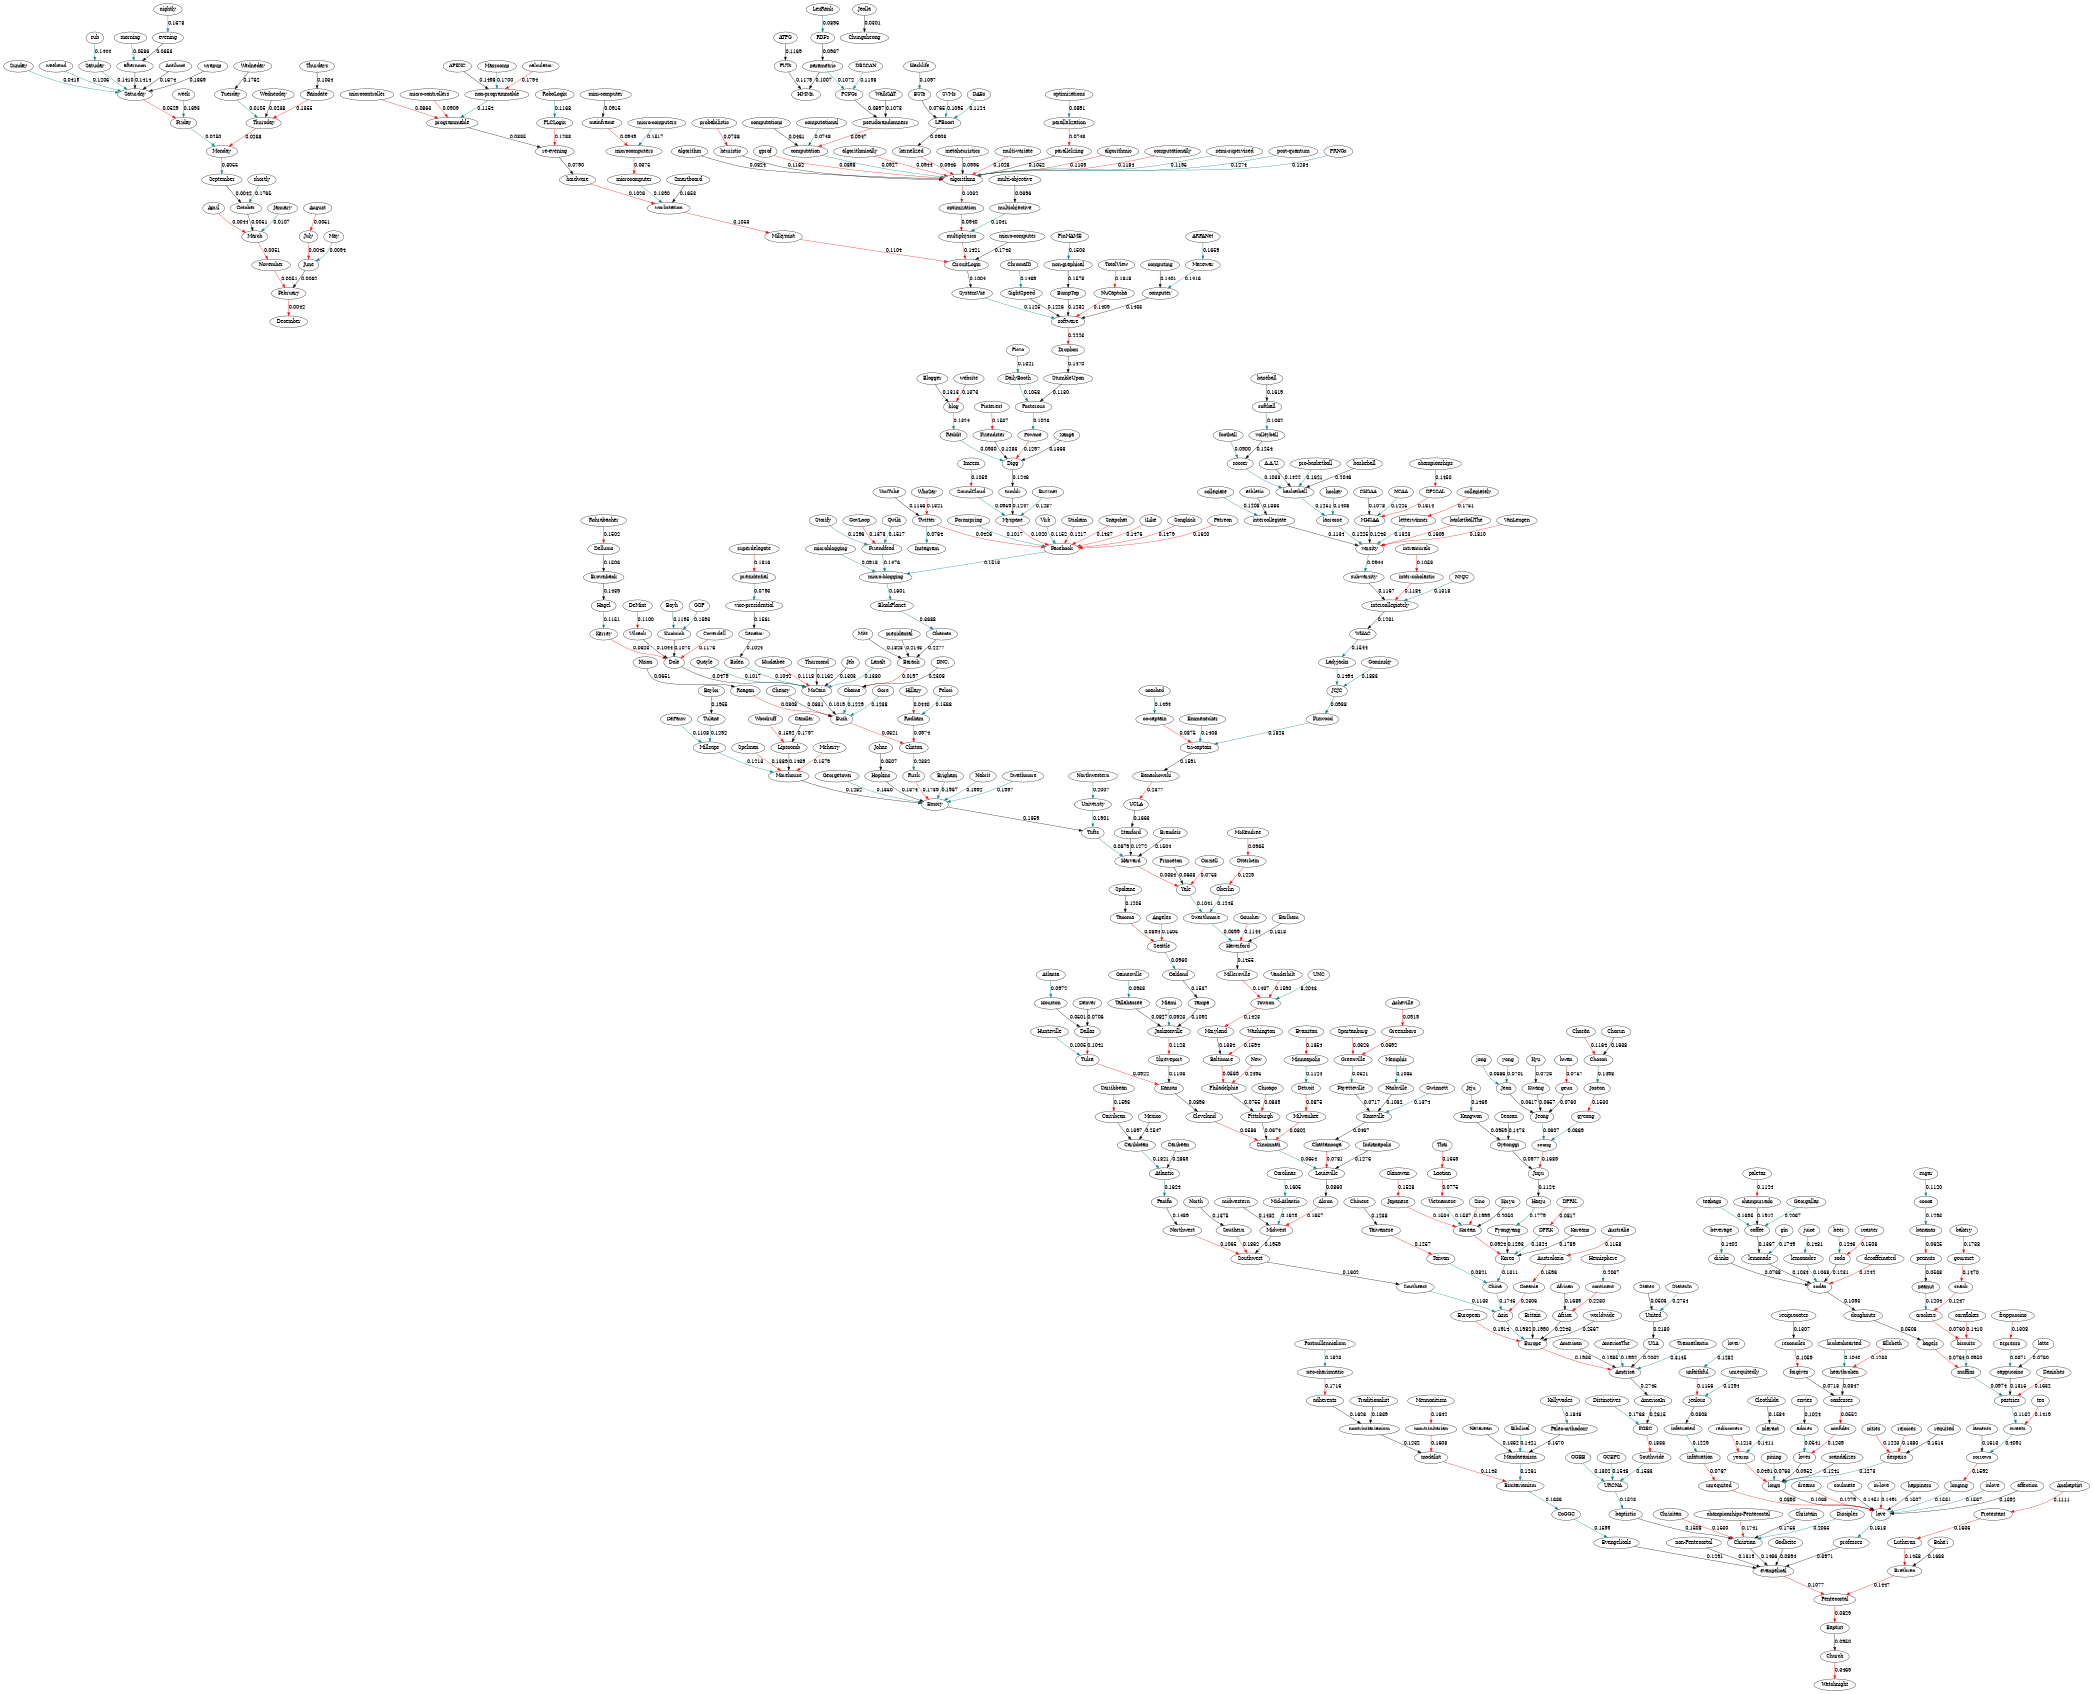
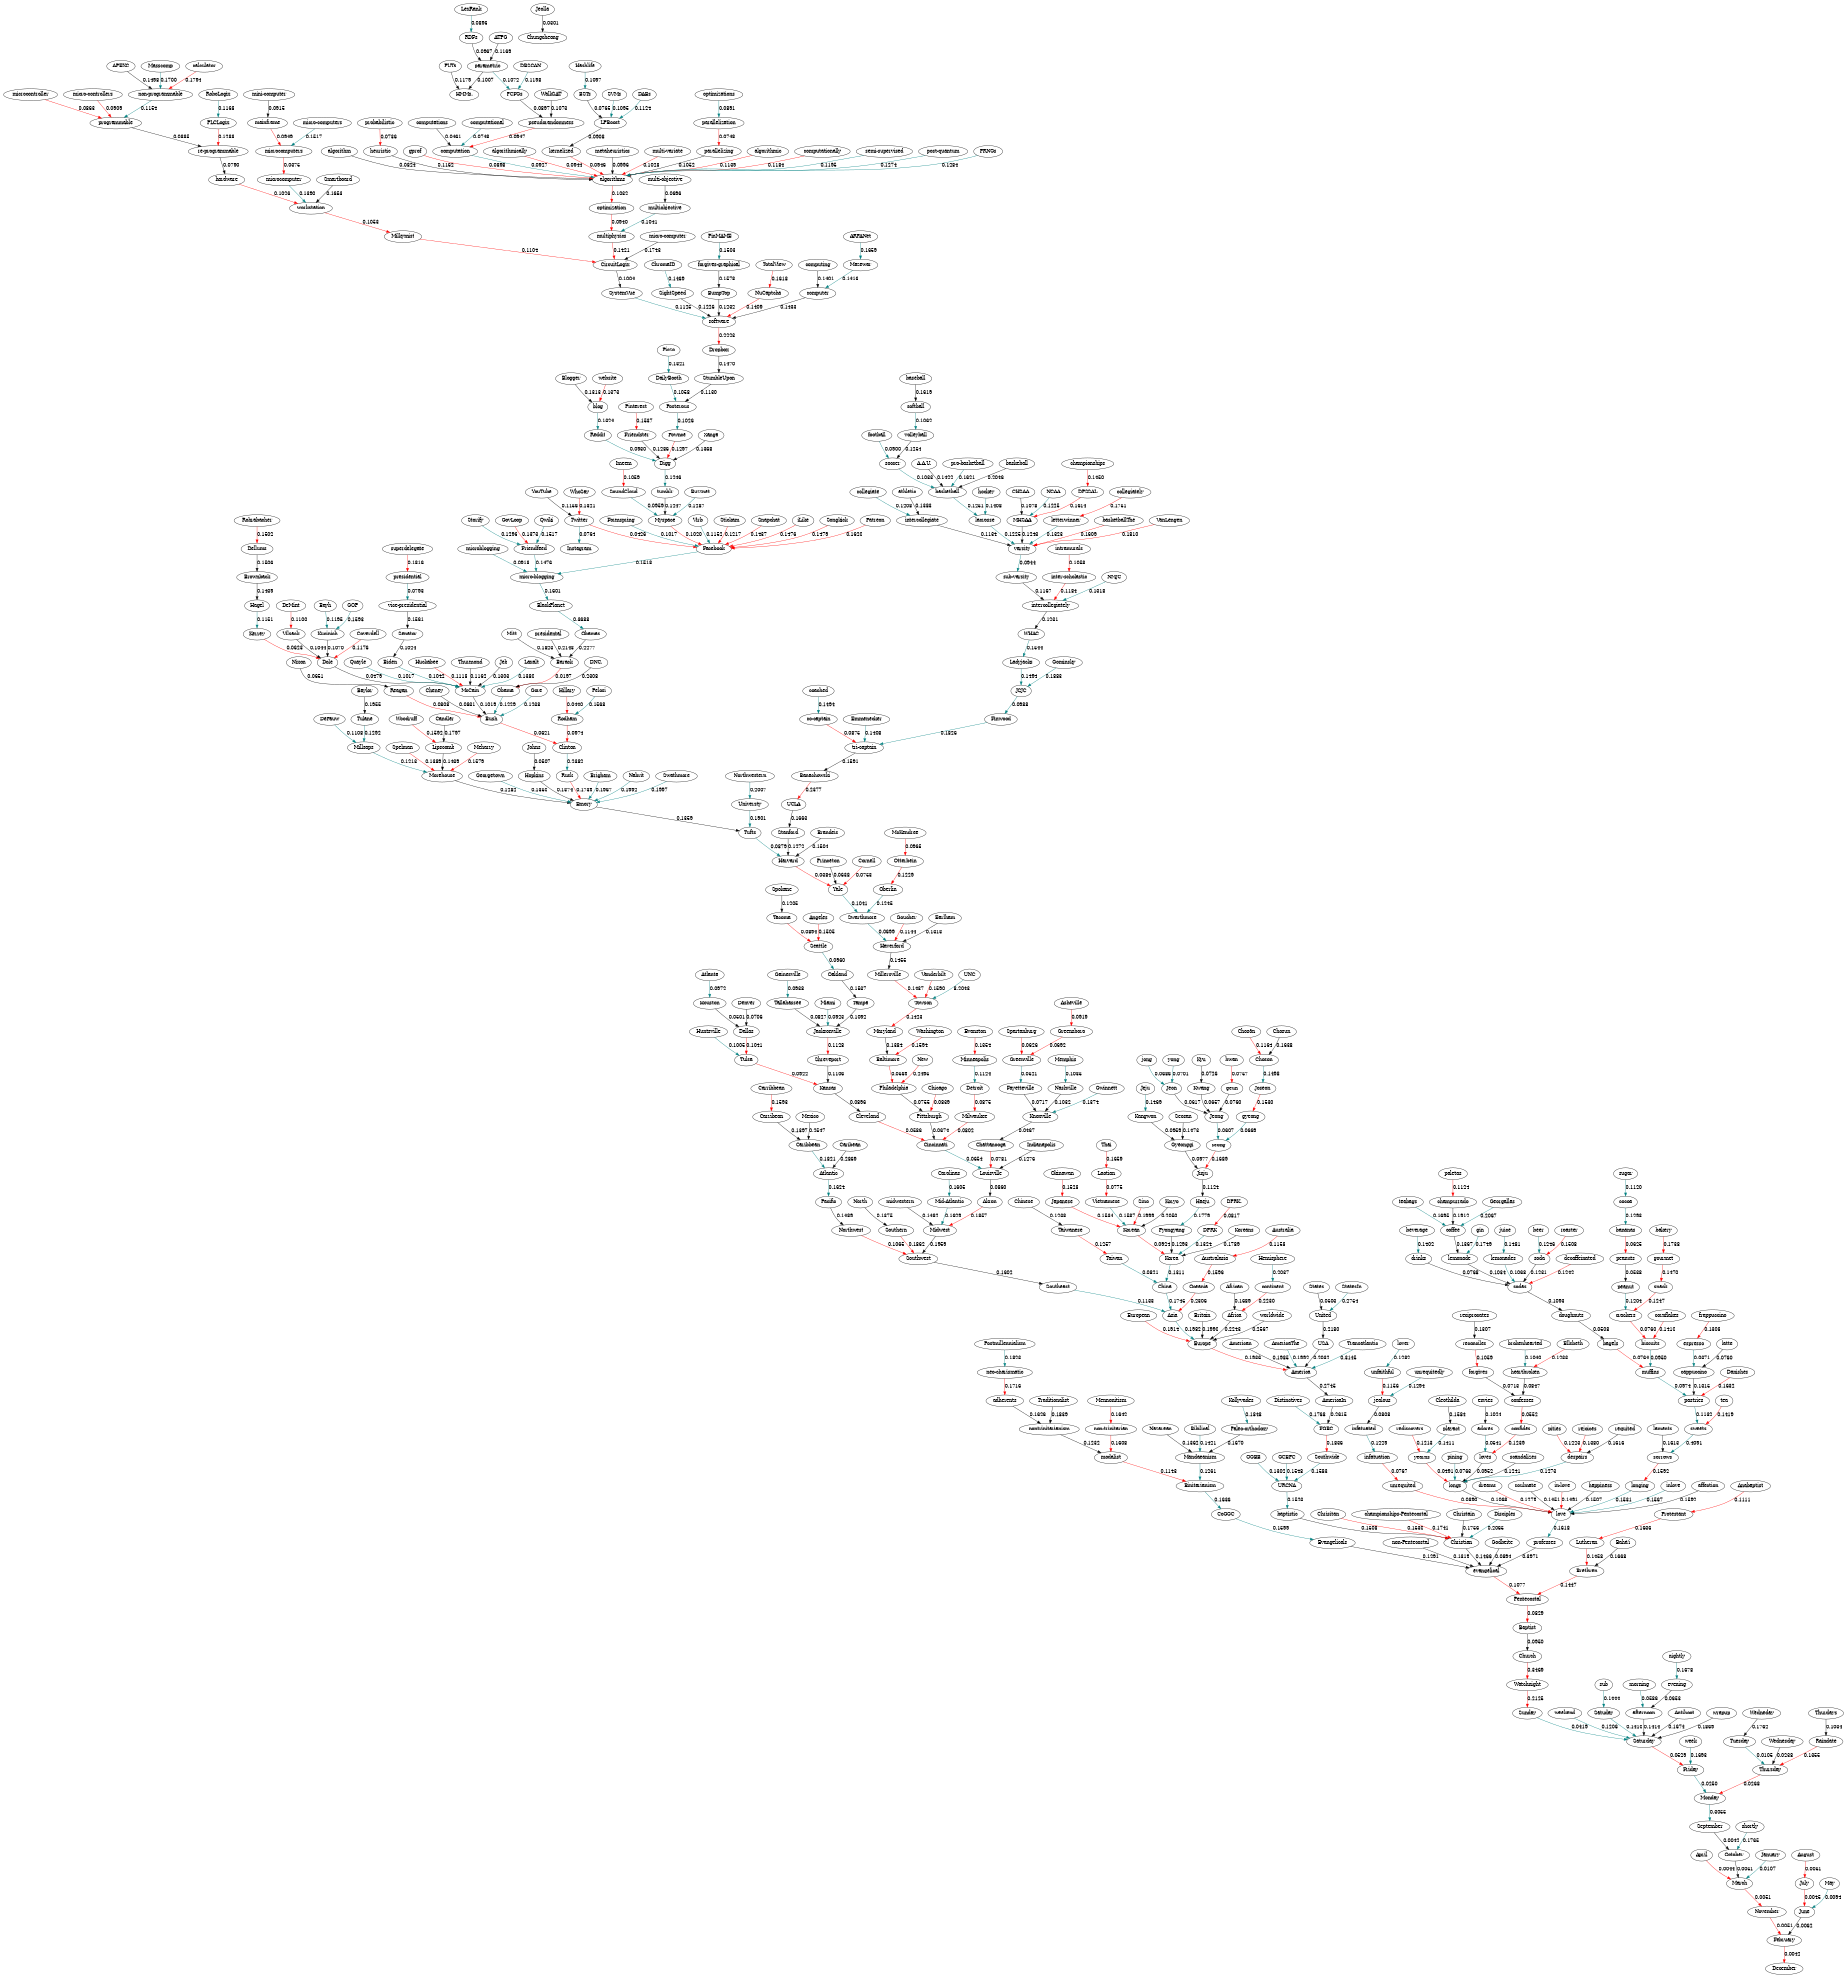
edge "ATPG" -> "PUTs": now "ATPG" -> "parametric"
node "re-evening": label "re-evening" -> "re-programmable"
node "non-graphical": label "non-graphical" -> "forgives-graphical"
edge "Digg" -> "tumblr": color black -> teal
edge "Watchnight" -> "Sunday": added, label "0.2125"
